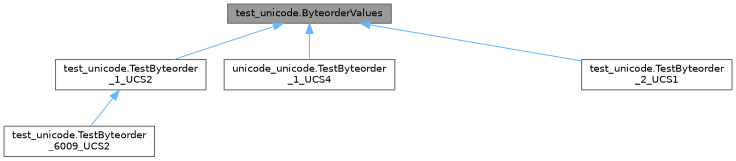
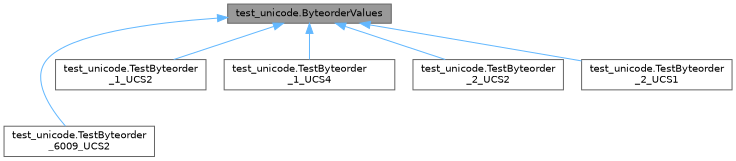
node "unicode_unicode.TestByteorder _1_UCS4": label "unicode_unicode.TestByteorder _1_UCS4" -> "test_unicode.TestByteorder _1_UCS4"
node "test_unicode.TestByteorder _2_UCS2": added
edge "test_unicode.TestByteorder _6009_UCS2" -> "test_unicode.TestByteorder _1_UCS2": now "test_unicode.TestByteorder _6009_UCS2" -> "test_unicode.ByteorderValues"
